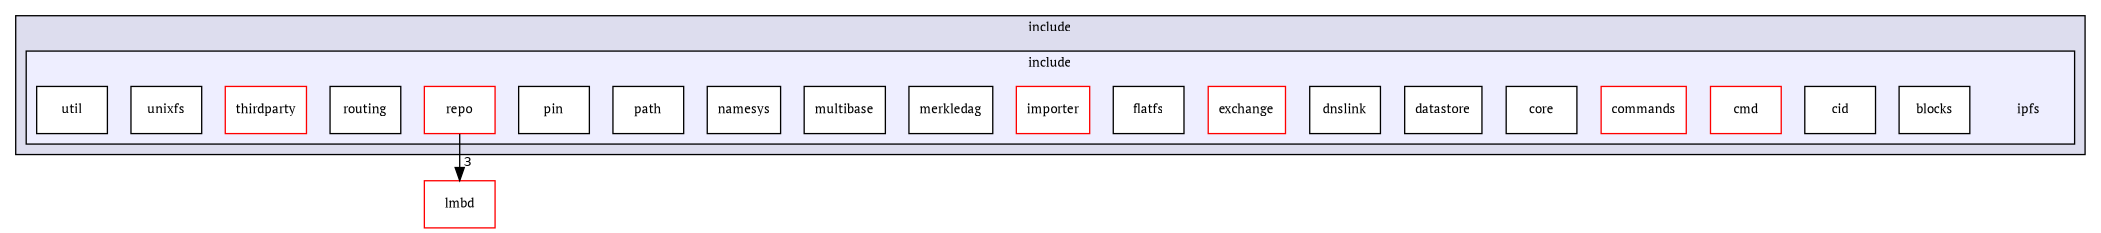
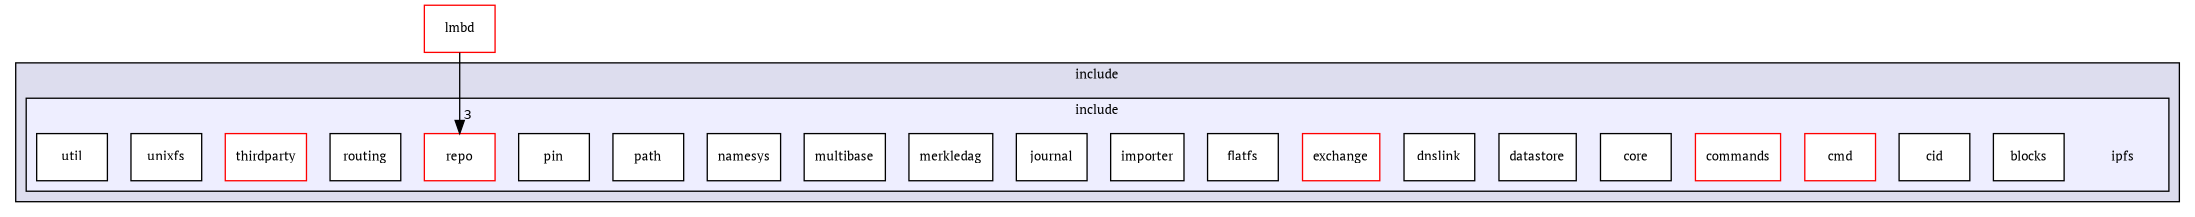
node "importer": color red -> black
edge "repo" -> "lmbd": reversed
node "journal": added
